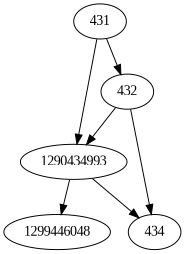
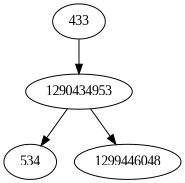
node "431": label "431" -> "433"
node "432": removed
node "1290434993": label "1290434993" -> "1290434953"
node "434": label "434" -> "534"
